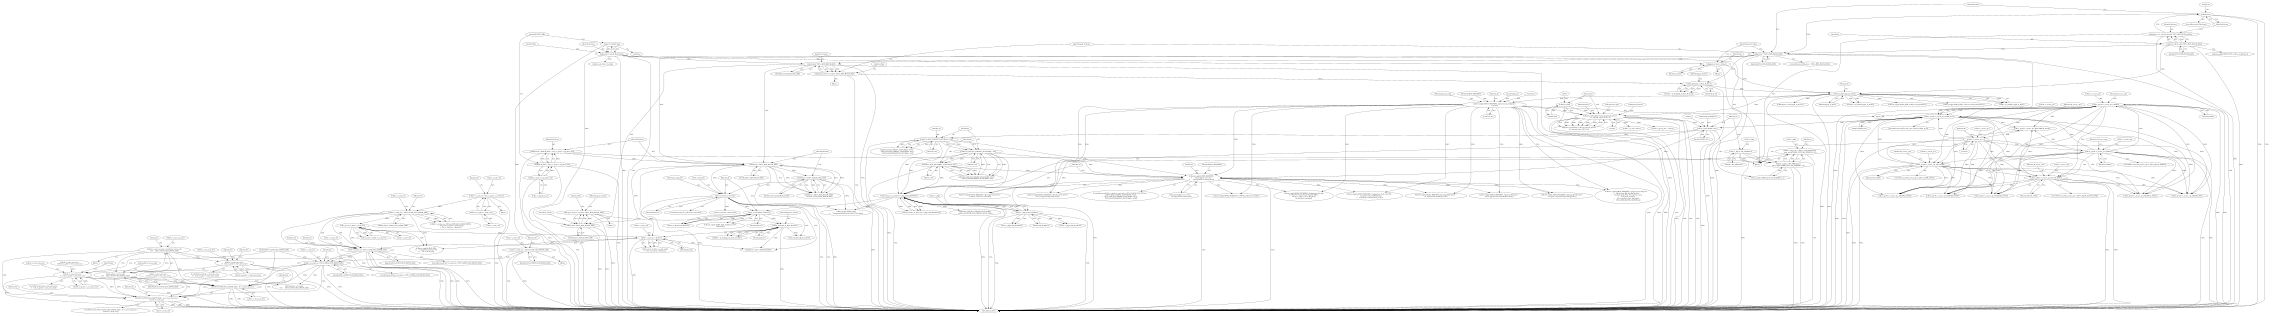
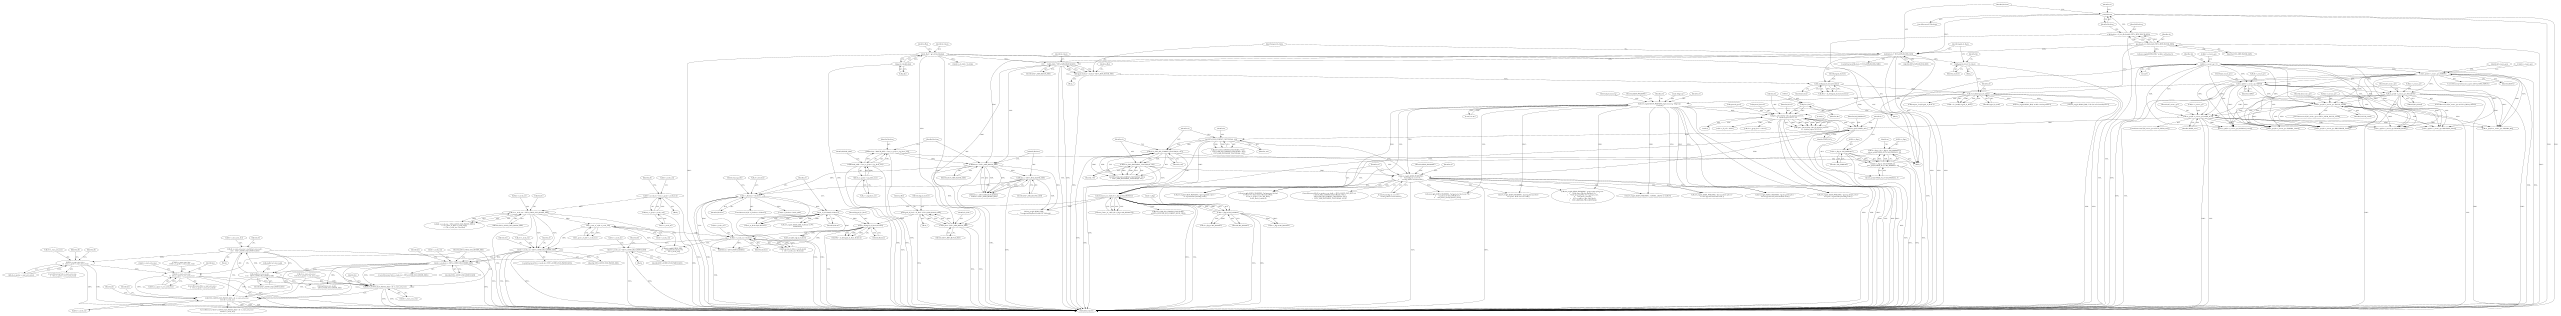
edge "(Identifier,BLOCK_SIZE)" -> "(Call,get_sb_block(&data))": now "(Call,&data)" -> "(Call,get_sb_block(&data))"
node "(Call,sb_min_blocksize(sb, EXT4_MIN_BLOCK_SIZE))": label "(Call,sb_min_blocksize(sb, EXT4_MIN_BLOCK_SIZE))" -> "(Ignoring,sb_min_blocksize(sb, EXT4_MIN_BLOCK_SIZE))"
node "(Call,!(bh = sb_bread(sb, logical_sb_block)))": removed
edge "(Call,set_opt(sbi->s_mount_opt, XATTR_USER))" -> "(Call,set_opt(sbi->s_mount_opt, POSIX_ACL))": added, label "DDG:"
edge "(Call,set_opt(sbi->s_mount_opt, WRITEBACK_DATA))" -> "(Call,sbi->s_mount_opt = 0)": reversed
edge "(Call,(char *) data)" -> "(MethodReturn,RET)": removed, label "DDG:"
